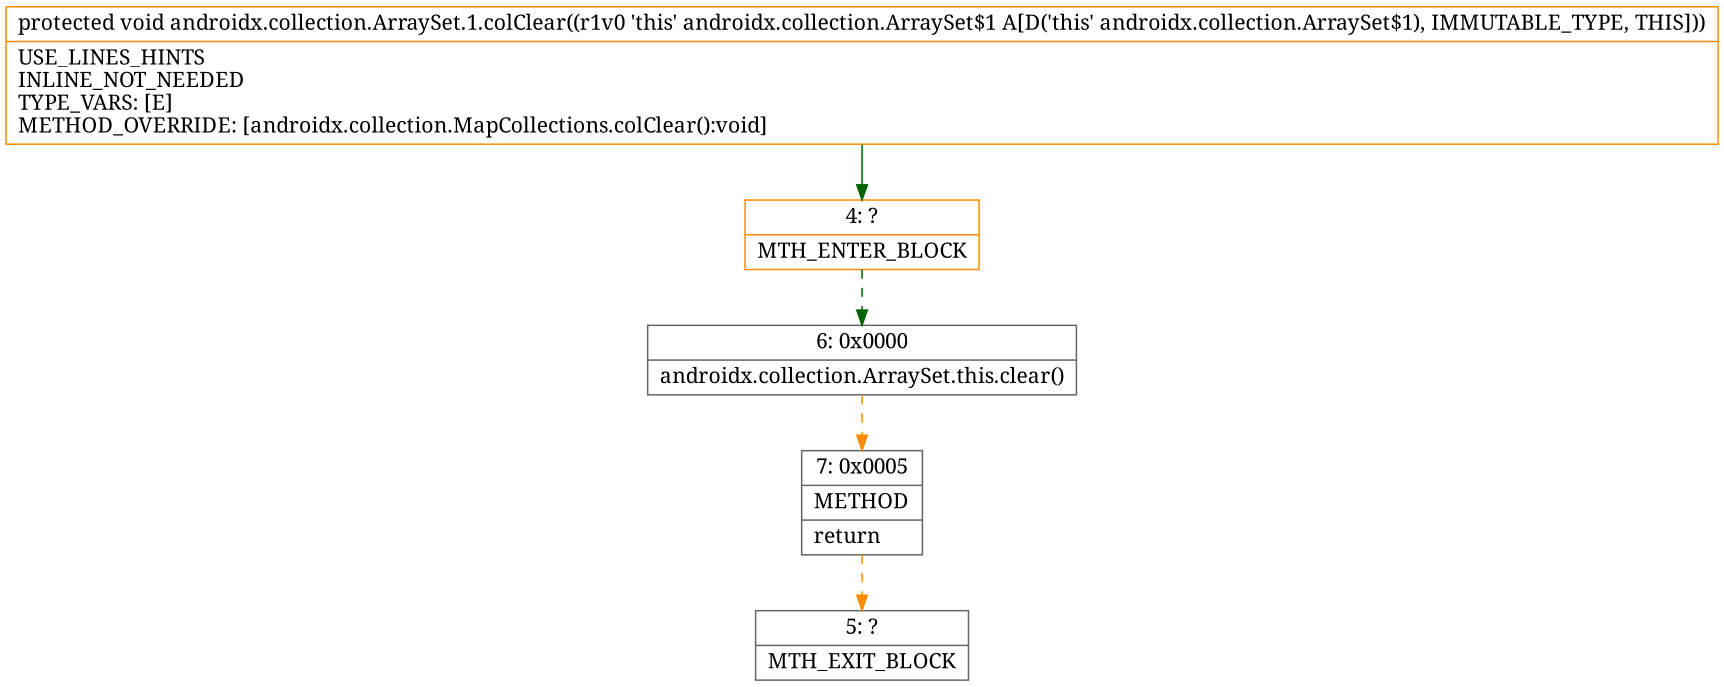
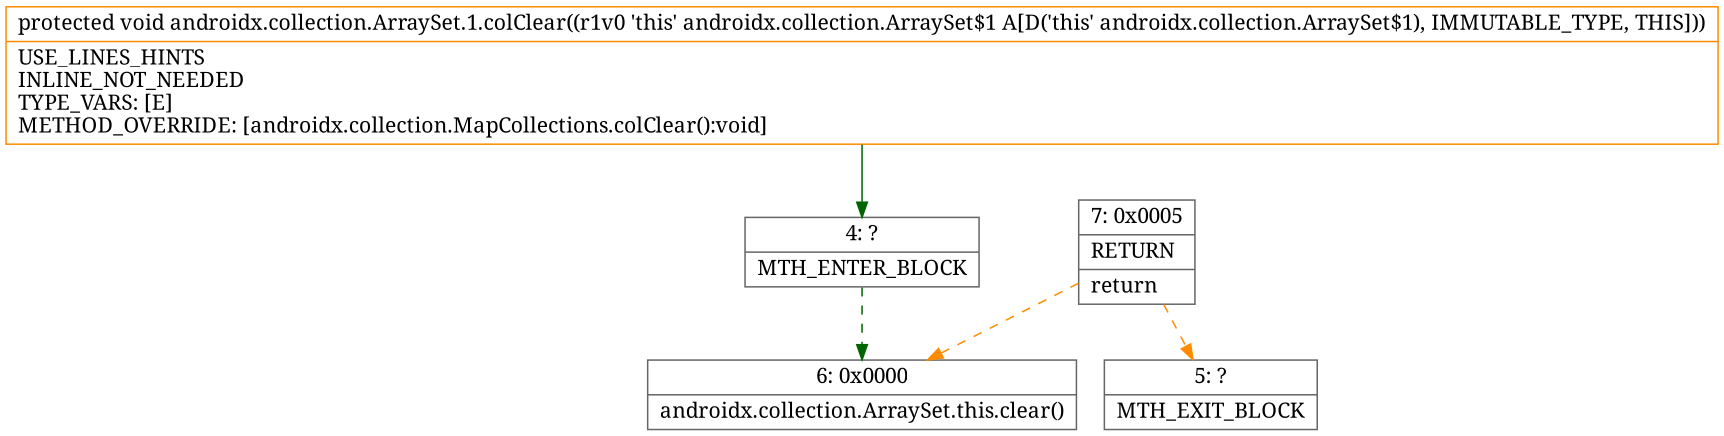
node "4: ?": color darkorange -> gray40
edge "6: 0x0000" -> "7: 0x0005": reversed
node "7: 0x0005": text "METHOD" -> "RETURN"
